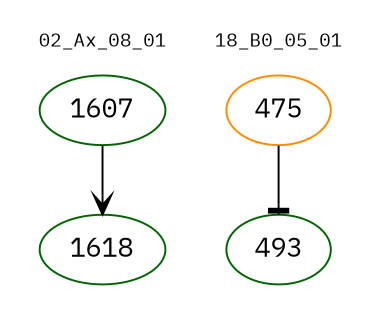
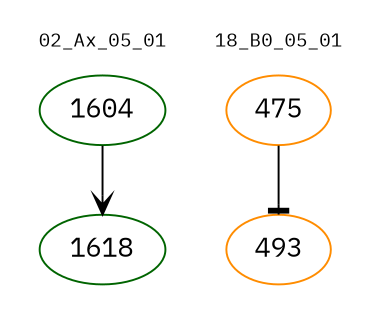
cluster "02_Ax_08_01": label "02_Ax_08_01" -> "02_Ax_05_01"
node "1607": label "1607" -> "1604"
node "493": color darkgreen -> darkorange
